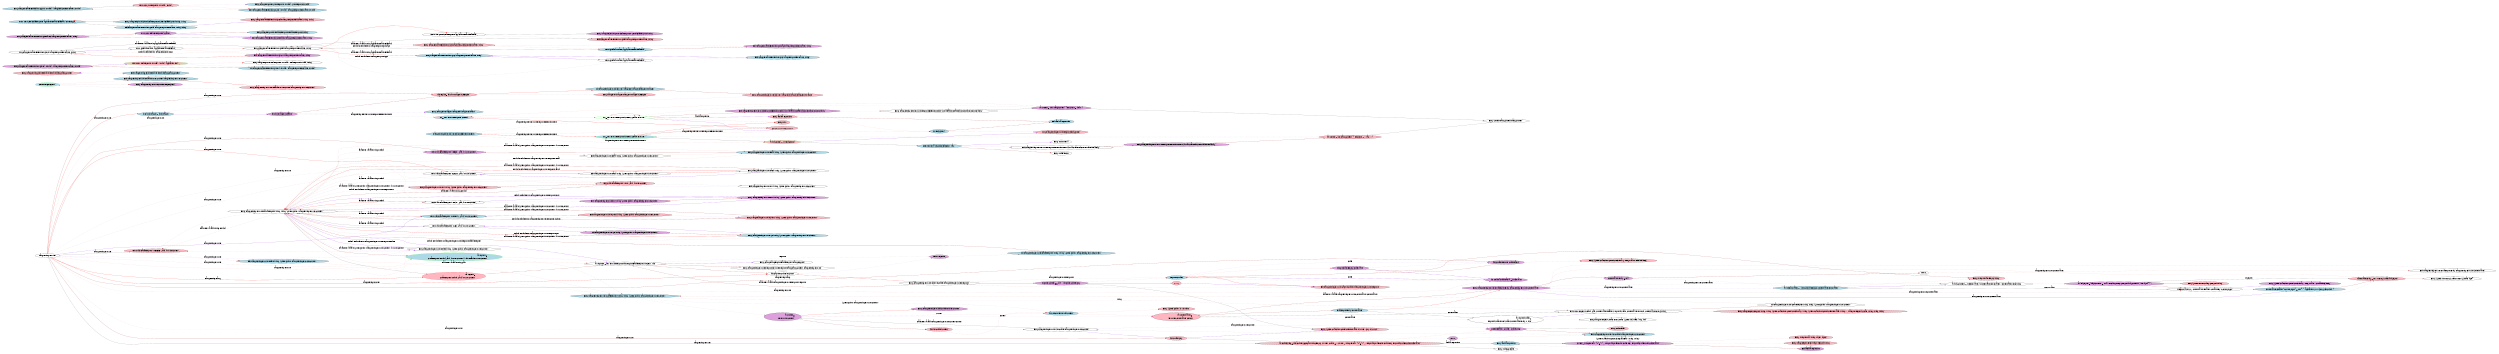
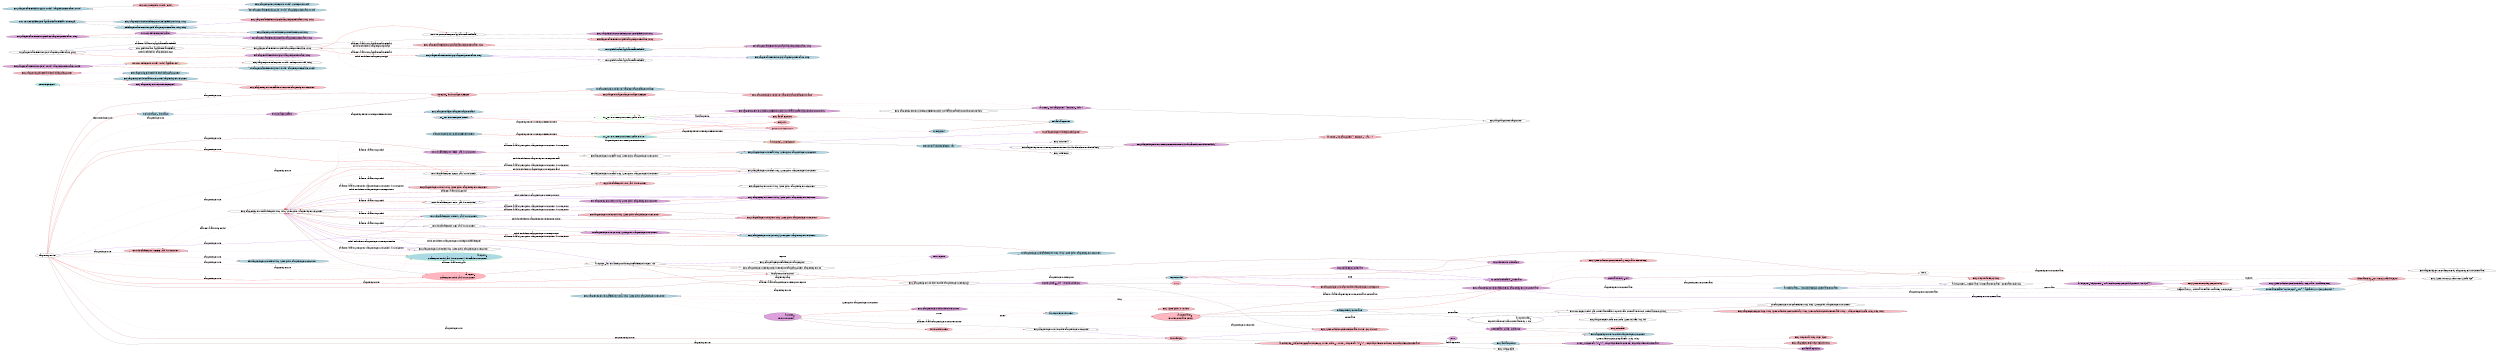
edge "Nancy.Testing.Browser" -> "form.bootstrapper = bootstrapper": label "Nancy.Testing.Browser" -> "Response.Testing.Browser"
node "Entry Content.NancyContext.NancyContext()": label "Entry Content.NancyContext.NancyContext()" -> "Entry Nancy.NancyContext.NancyContext()"
edge "Nancy.Testing.Browser" -> "var request = CreateRequest(method, path, browserContext)": label "Nancy.Testing.Nancy" -> "Nancy.Testing.Browser"
edge "Nancy.Testing.Browser" -> "!this.cookies.Any()": label "Nancy.Testing.Browser" -> "Response.Testing.Browser"
